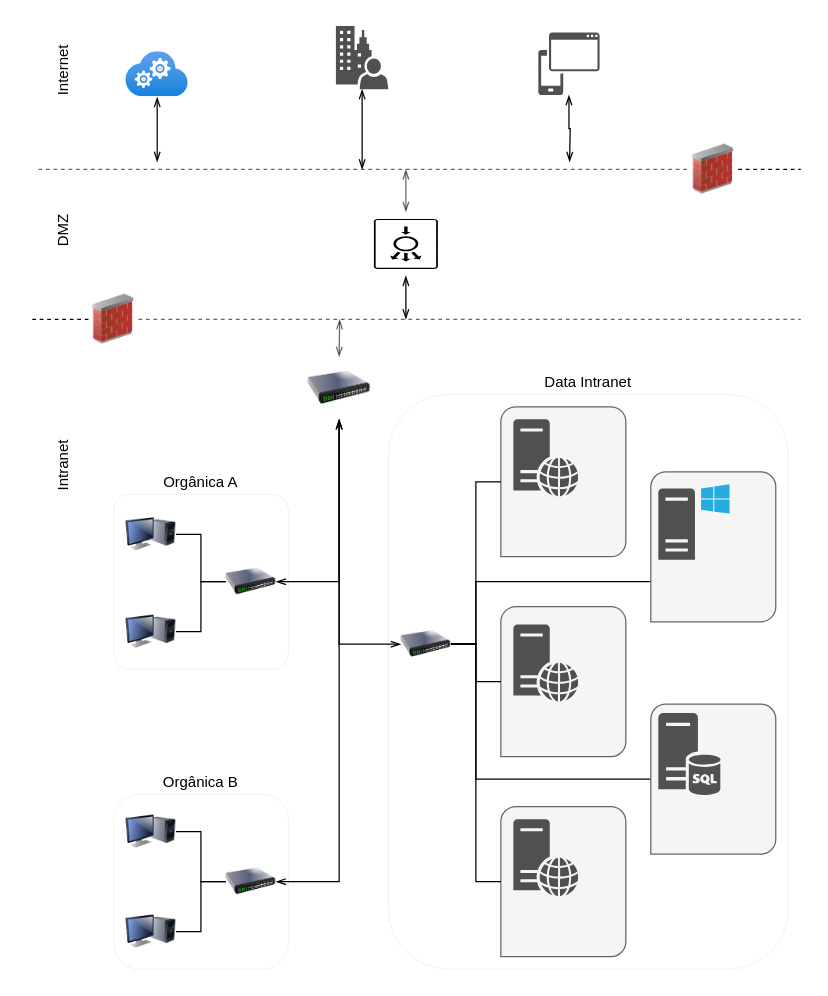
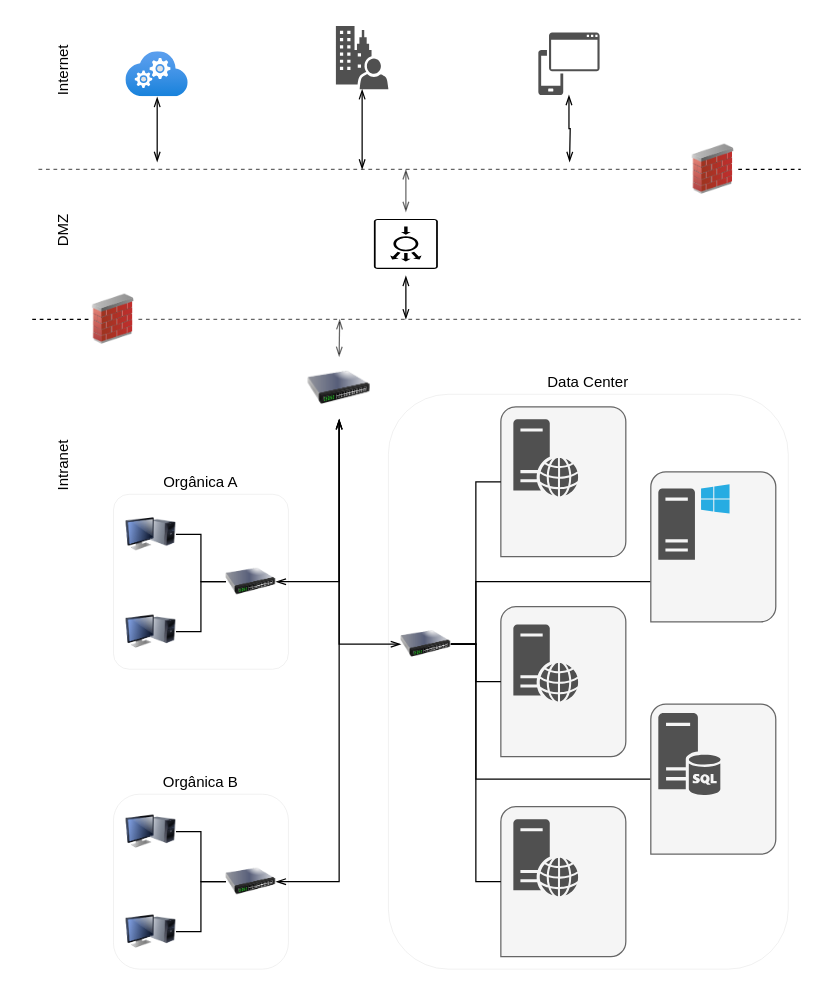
node "Data Intranet": label "Data Intranet" -> "Data Center"
